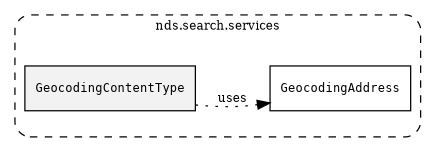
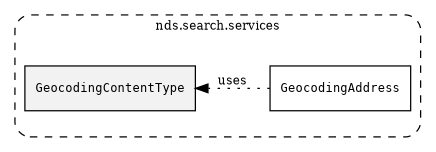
edge "GeocodingContentType" -> "GeocodingAddress": reversed
